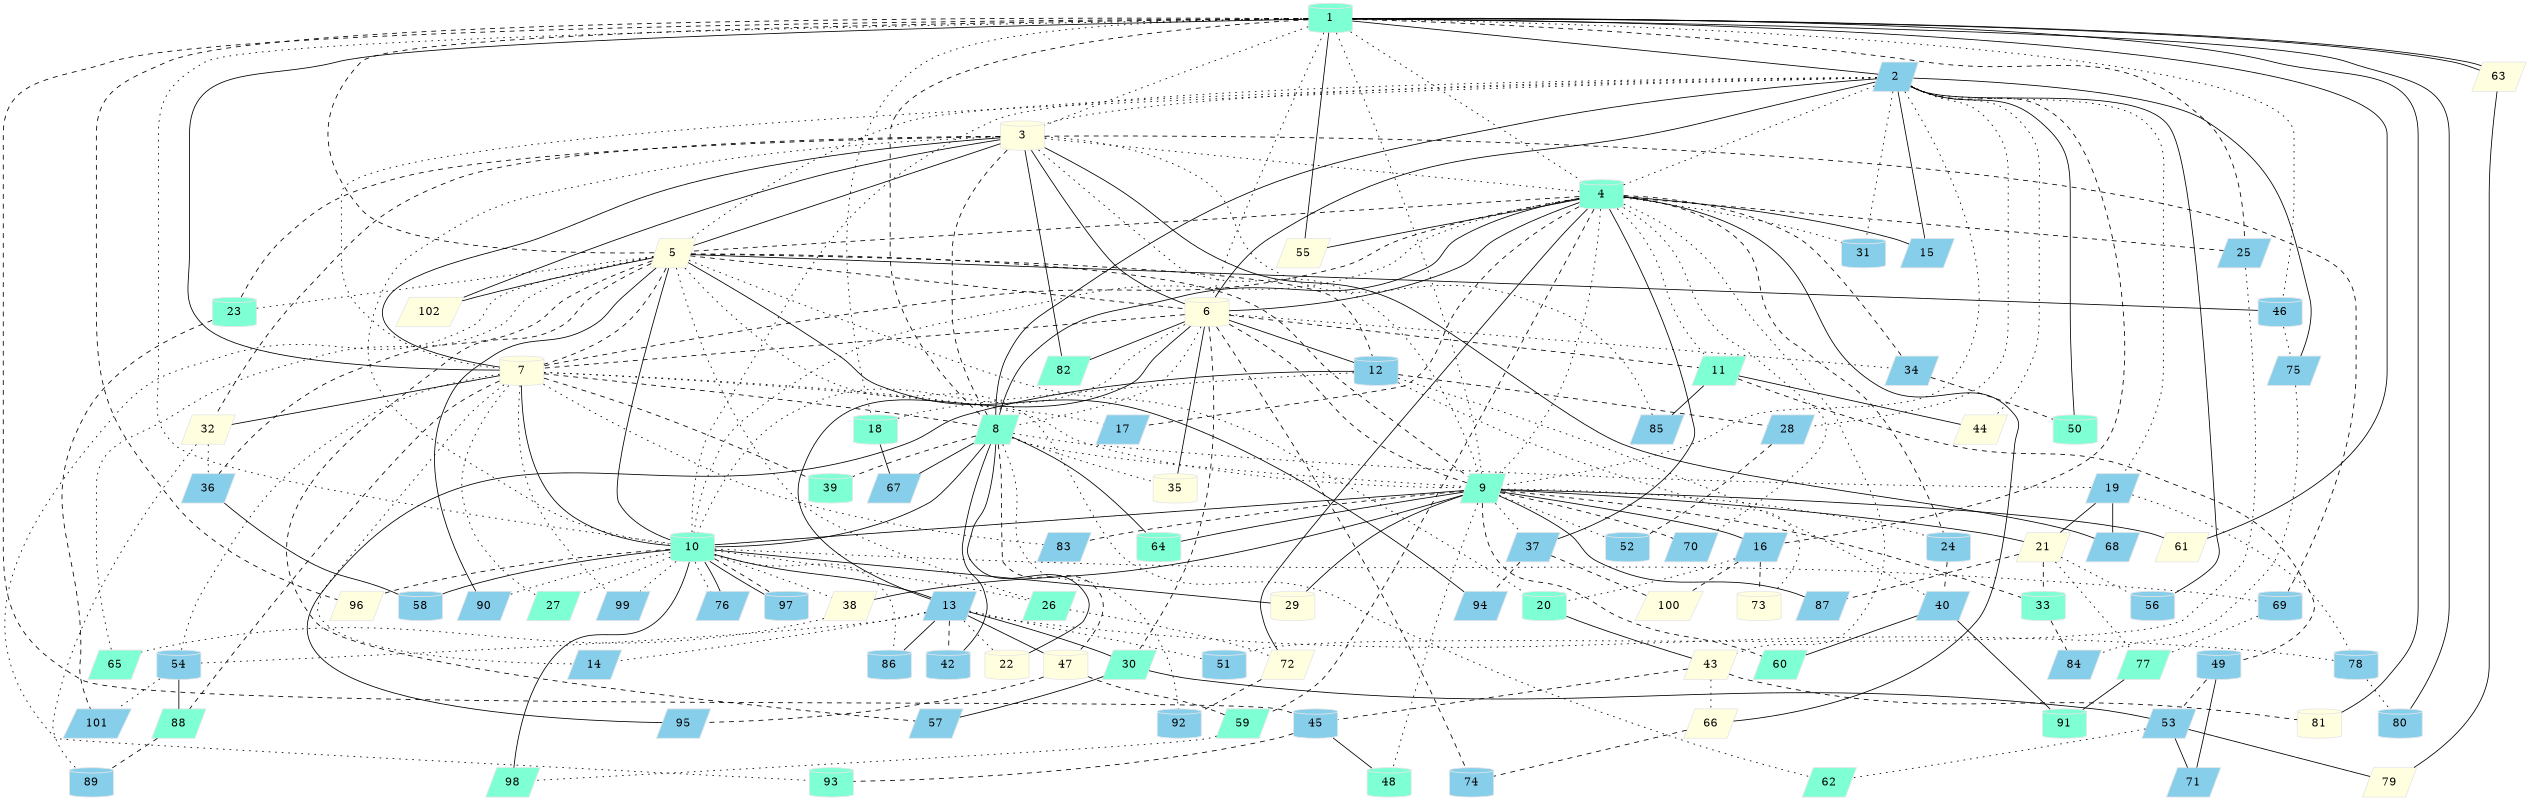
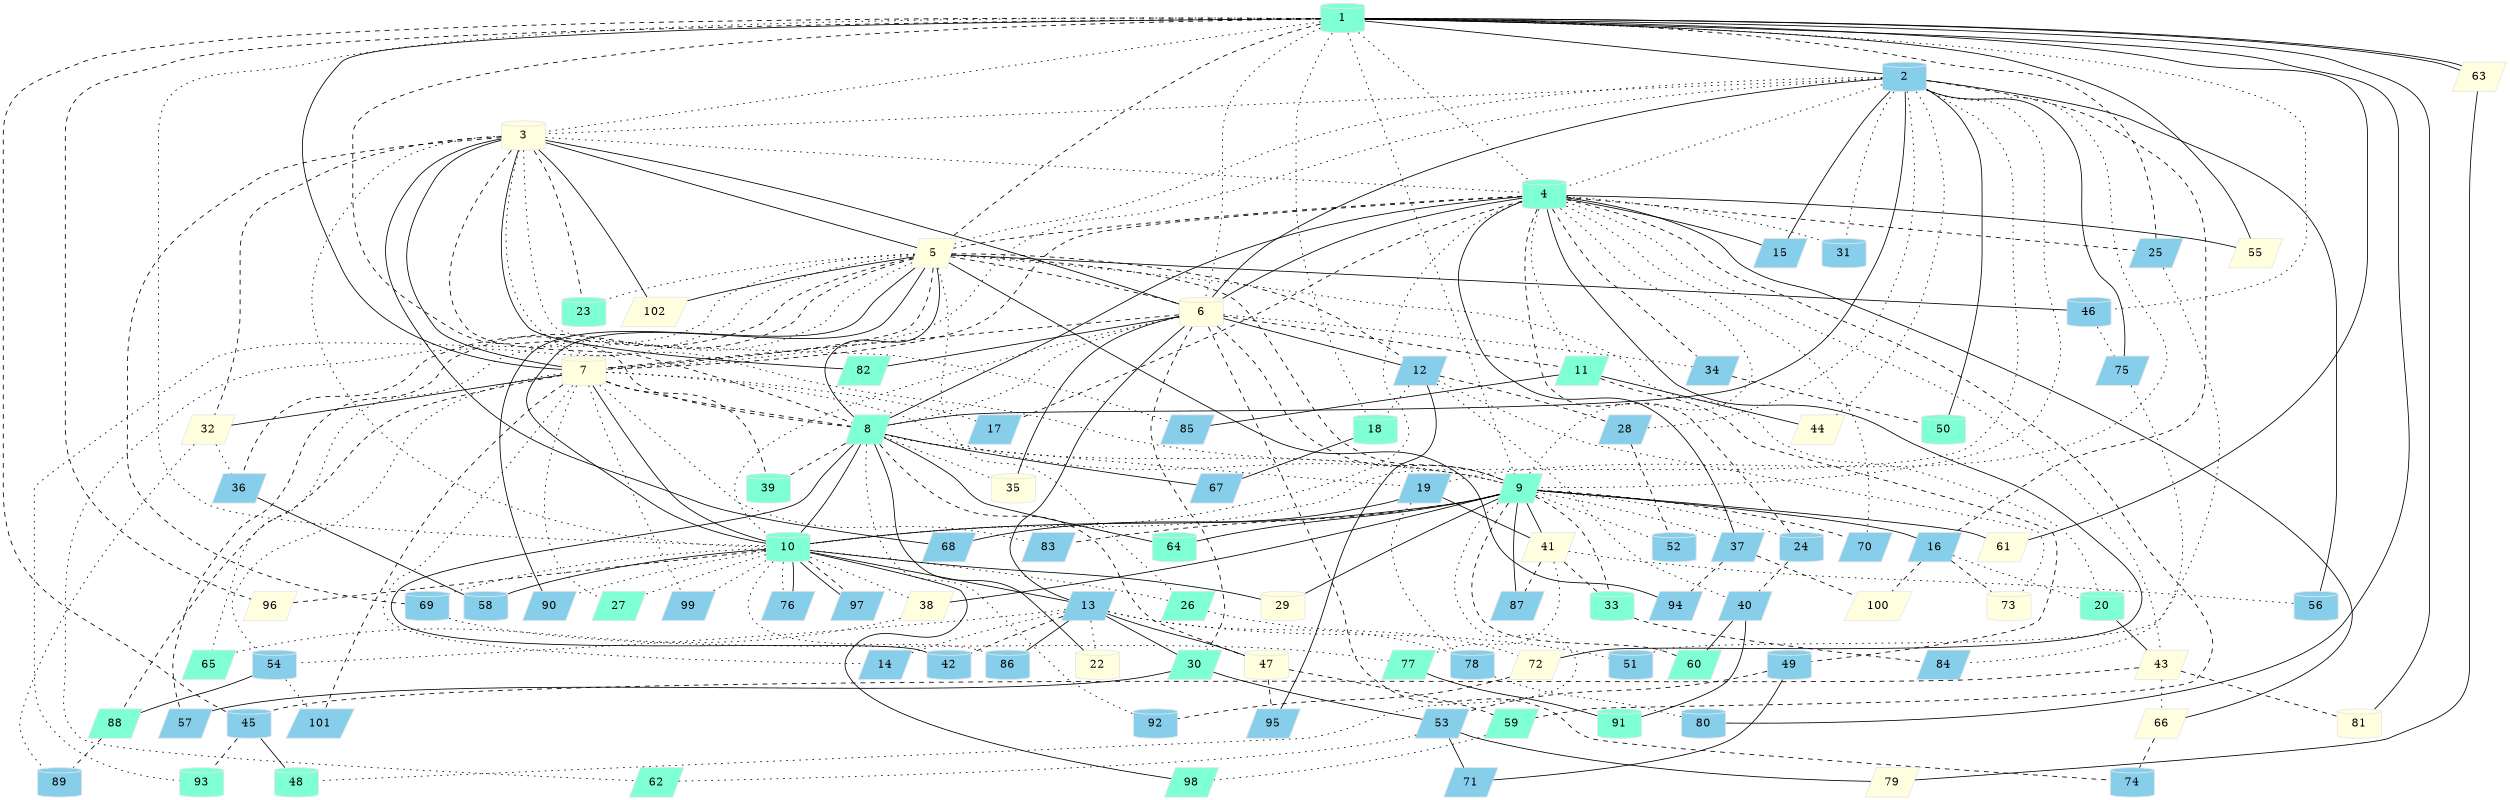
node "2": shape parallelogram -> cylinder
edge "5" -- "8": added
node "12": shape cylinder -> parallelogram
edge "23" -- "101": now "7" -- "101"
node "21": label "21" -> "41"
node "97": shape cylinder -> parallelogram
